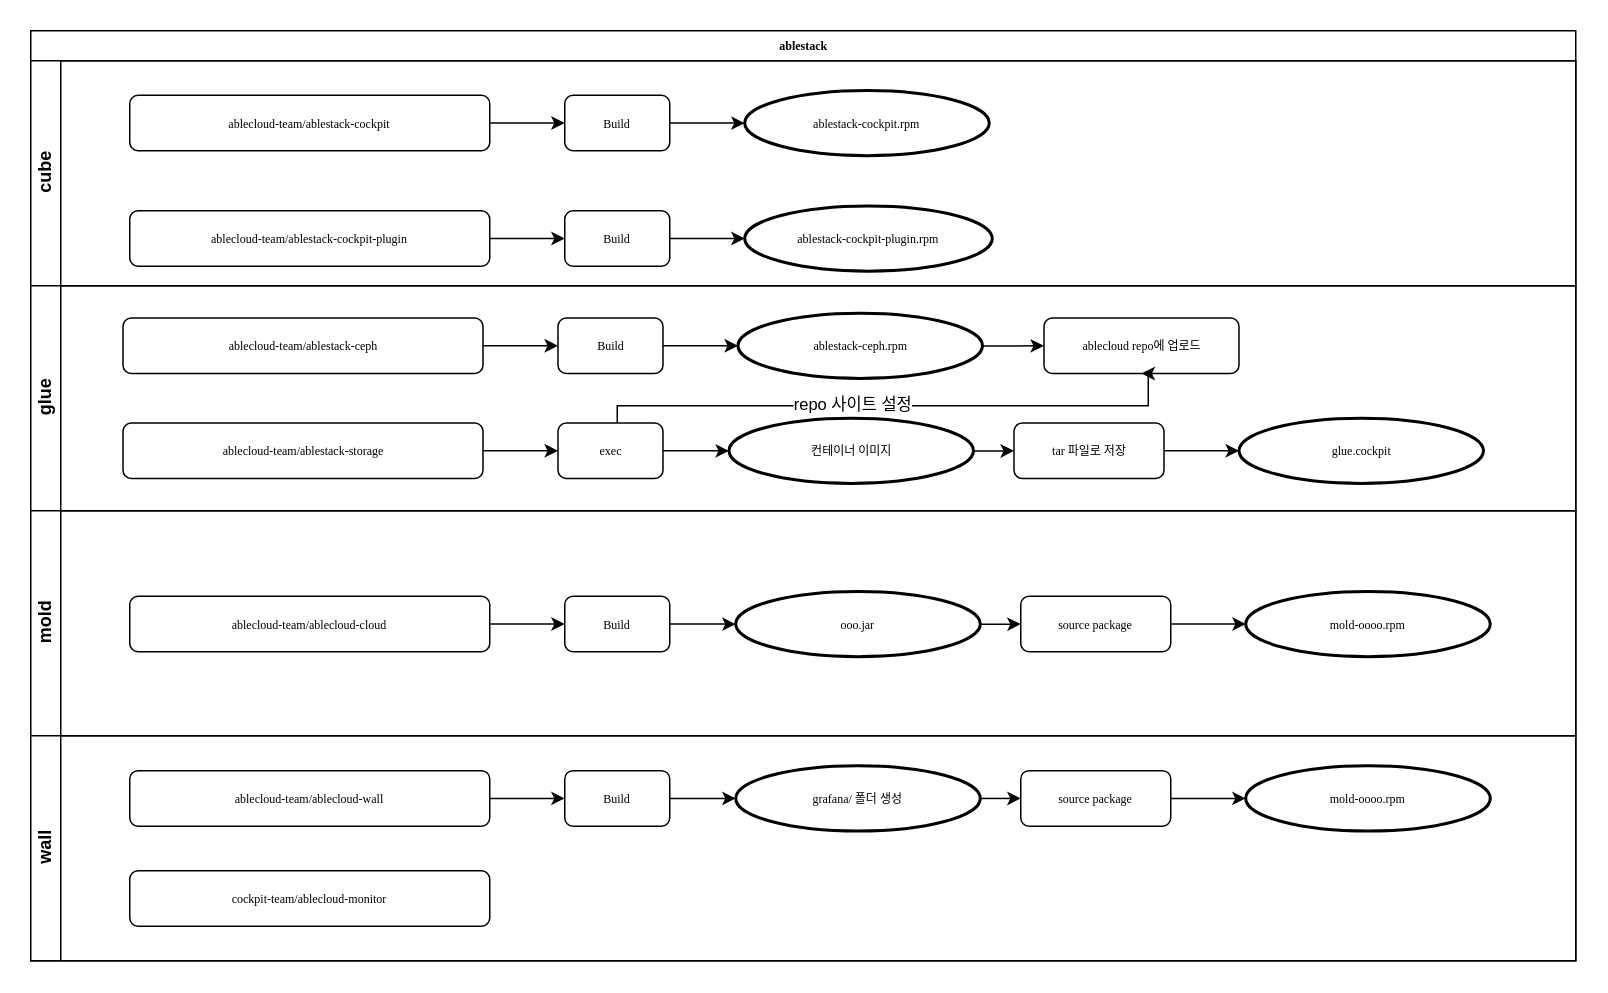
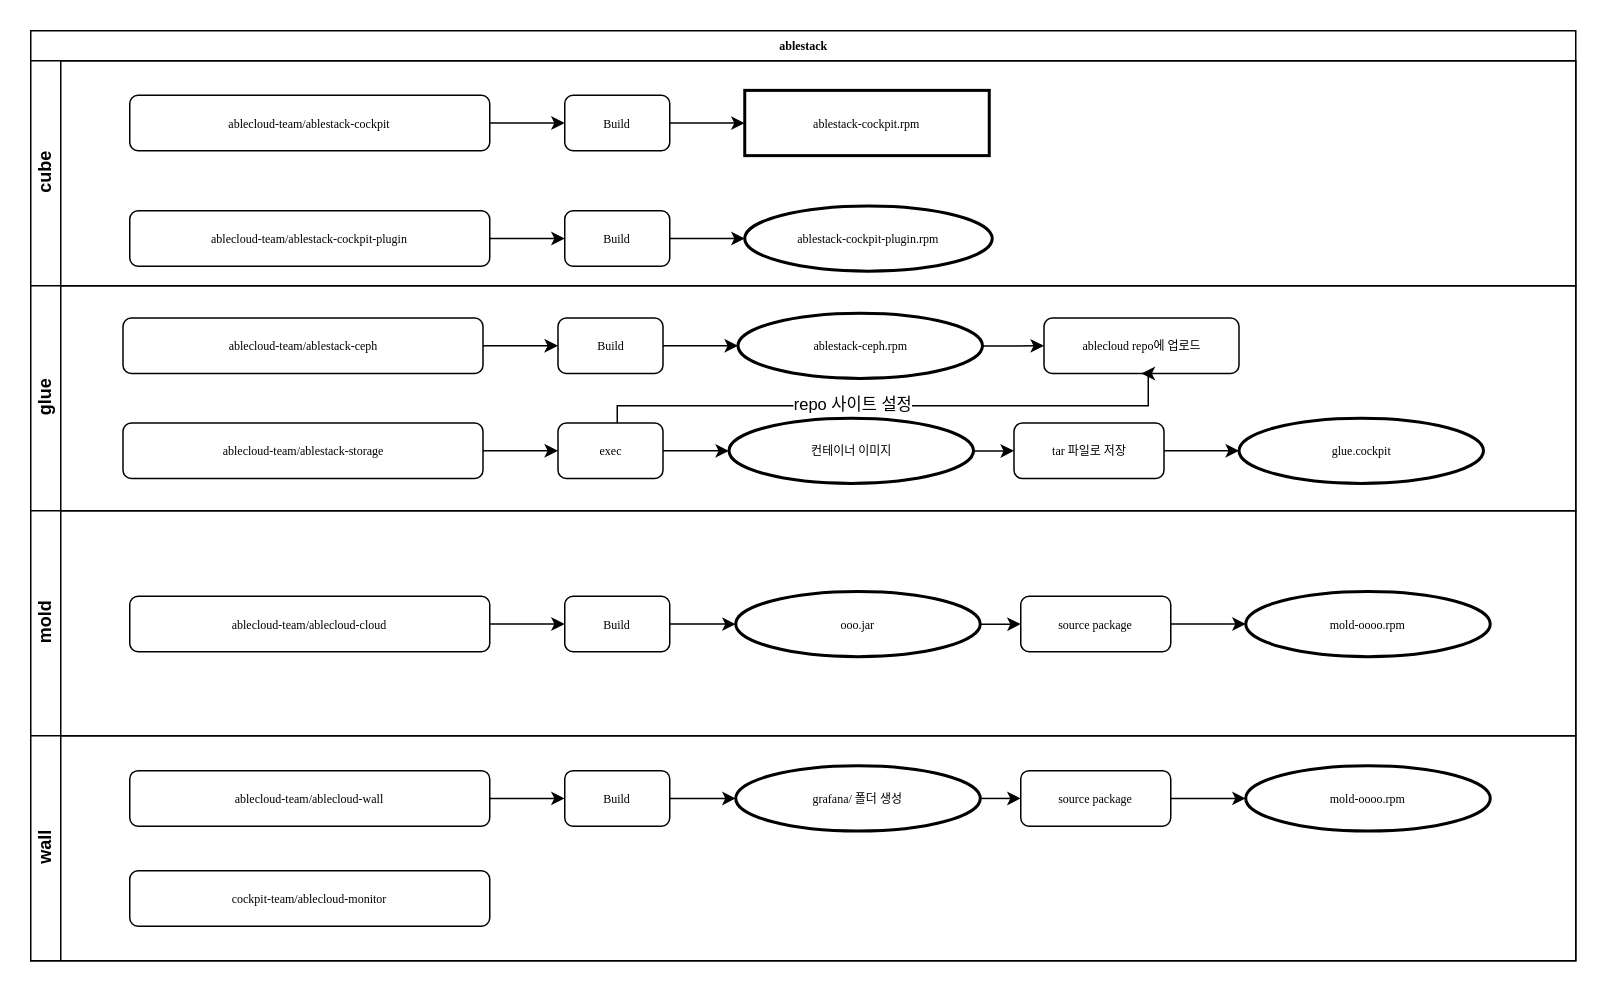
node "ablestack-cockpit.rpm": shape ellipse -> rectangle
